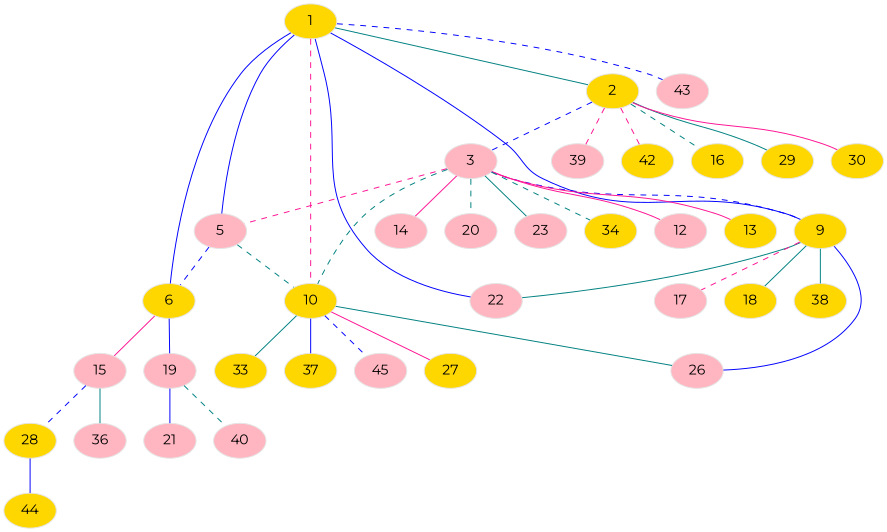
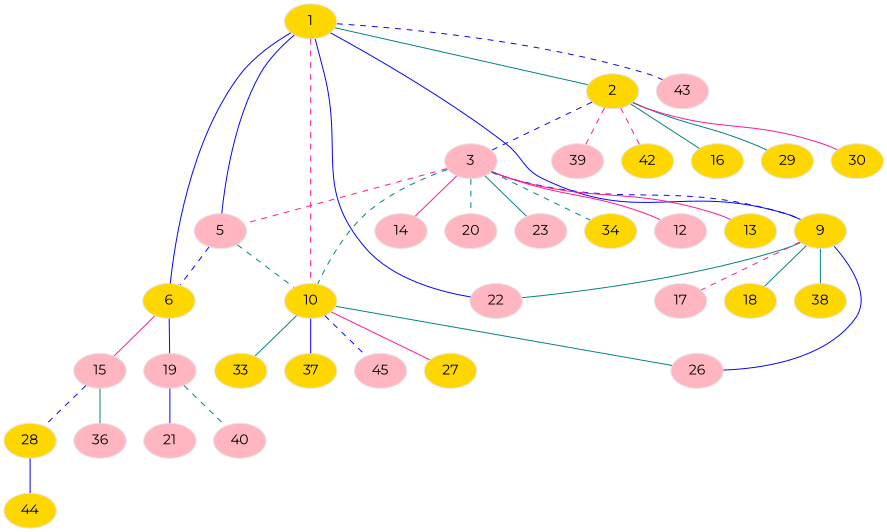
edge "2" -- "16": style dashed -> solid
